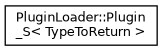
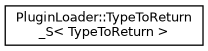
node "PluginLoader::Plugin _S< TypeToReturn >": label "PluginLoader::Plugin _S< TypeToReturn >" -> "PluginLoader::TypeToReturn _S< TypeToReturn >"
